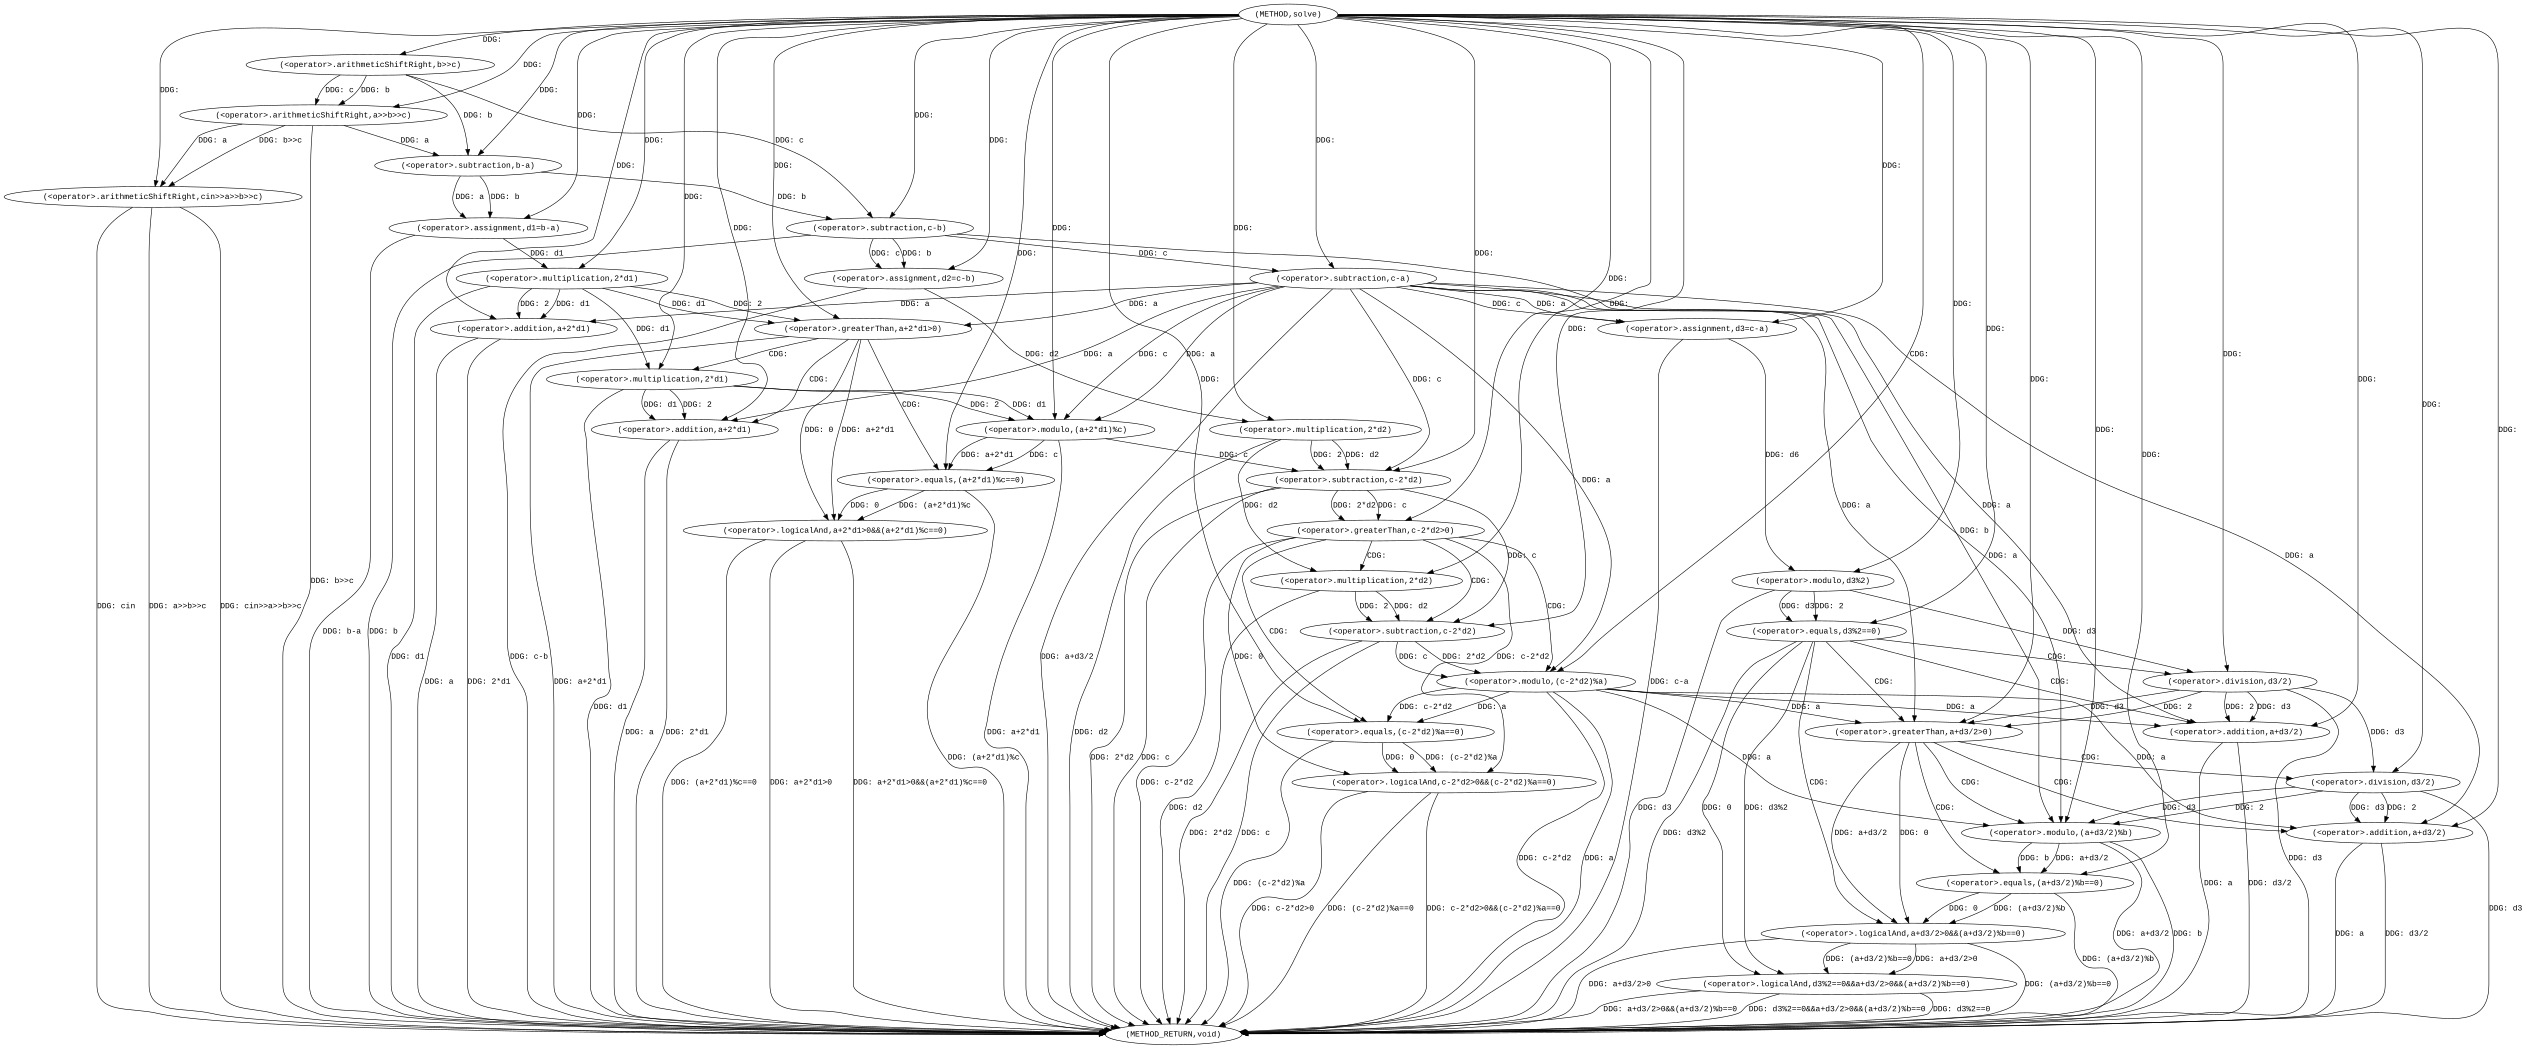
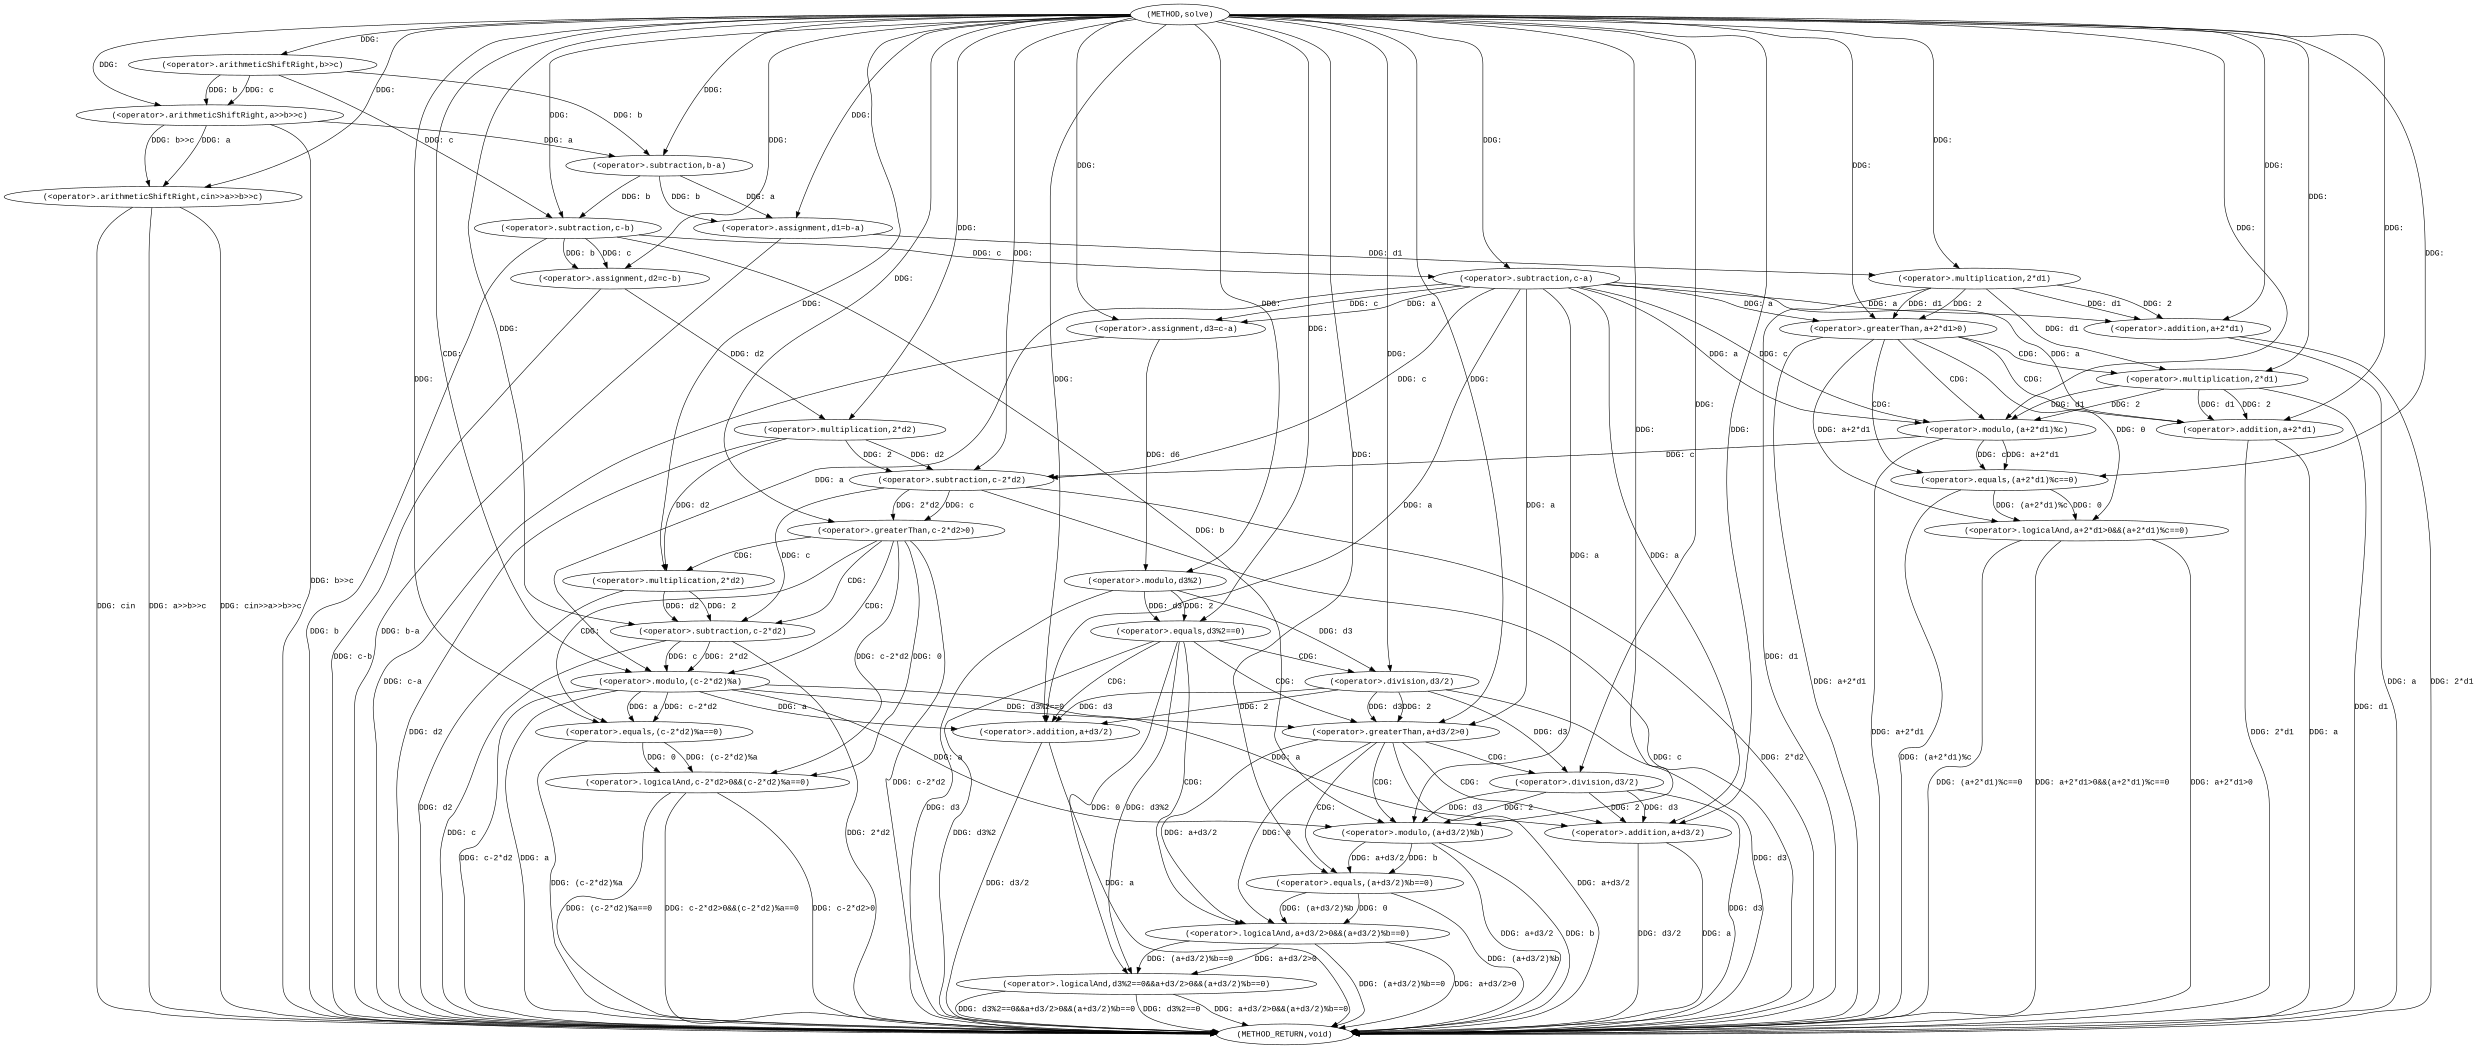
edge "(<operator>.greaterThan,a+2*d1>0)" -> "(<operator>.modulo,(a+2*d1)%c)": added, label "CDG:"
edge "(<operator>.subtraction,c-a)" -> "(METHOD_RETURN,void)": now "(<operator>.greaterThan,a+d3/2>0)" -> "(METHOD_RETURN,void)"
edge "(<operator>.modulo,(c-2*d2)%a)" -> "(<operator>.greaterThan,a+d3/2>0)": label "DDG: a" -> "DDG: d3%2==0"
